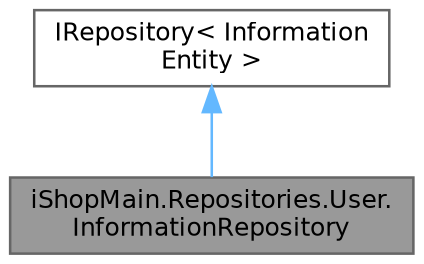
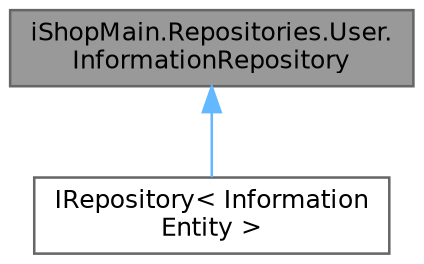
edge "iShopMain.Repositories.User. InformationRepository" -> "IRepository< Information Entity >": reversed
